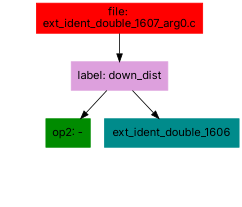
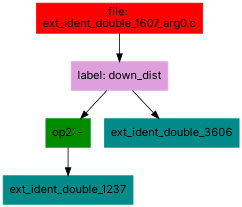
node "ext_ident_double_1606": label "ext_ident_double_1606" -> "ext_ident_double_3606"
node "ext_ident_double_1237": added
